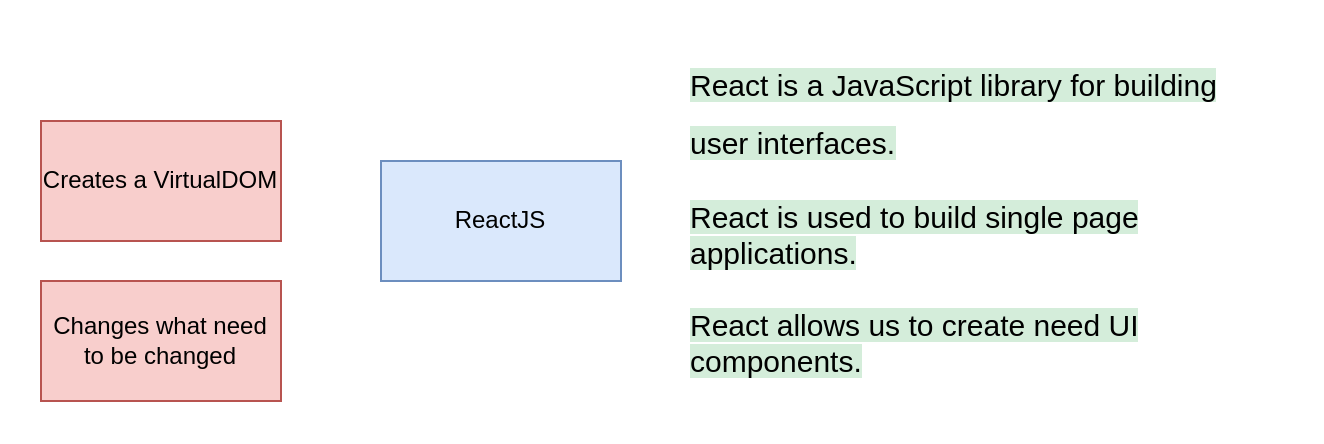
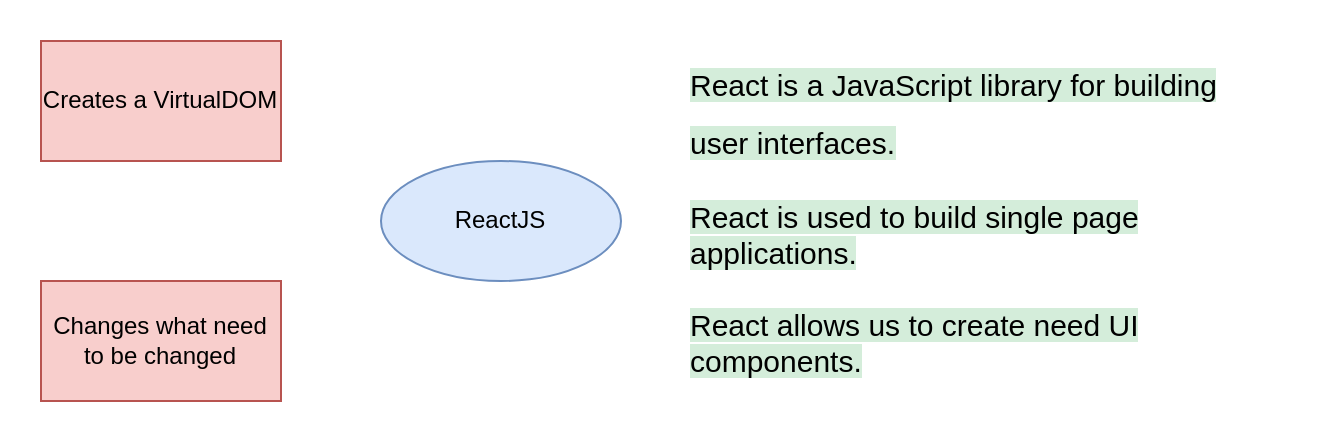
node "Creates a VirtualDOM": moved (161, 181) -> (161, 101)
node "ReactJS": shape rectangle -> ellipse
